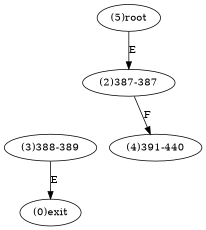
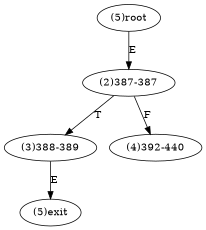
edge "(2)387-387" -> "(3)388-389": added, label "T"
node "(4)391-440": label "(4)391-440" -> "(4)392-440"
node "(0)exit": label "(0)exit" -> "(5)exit"
